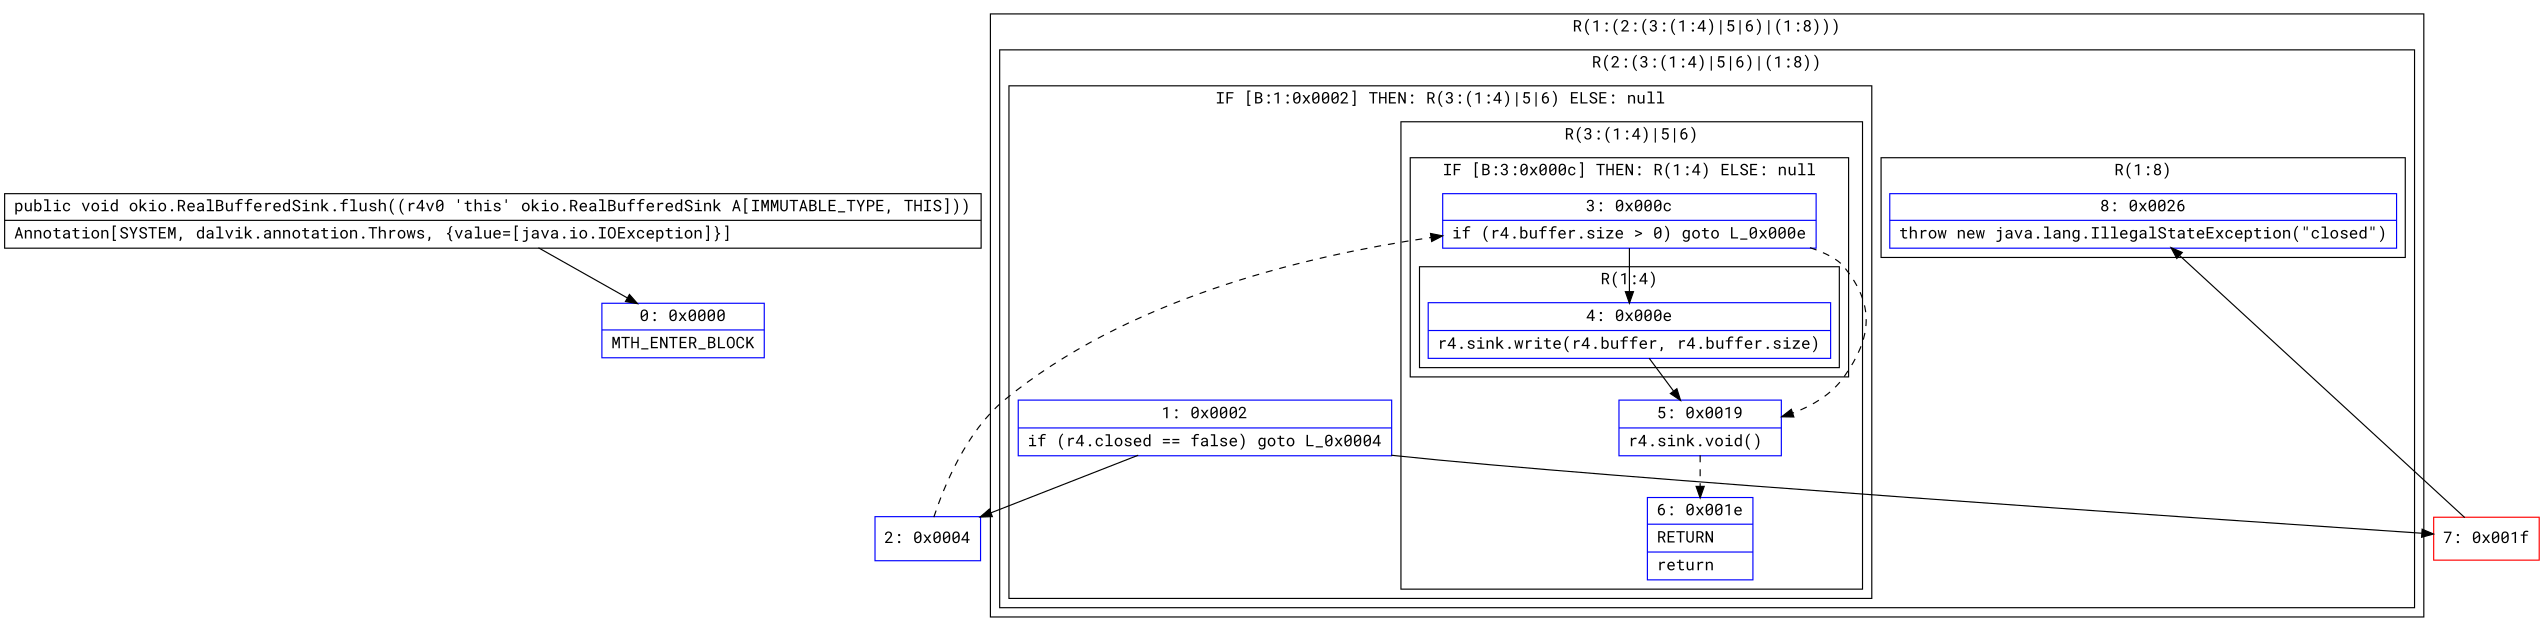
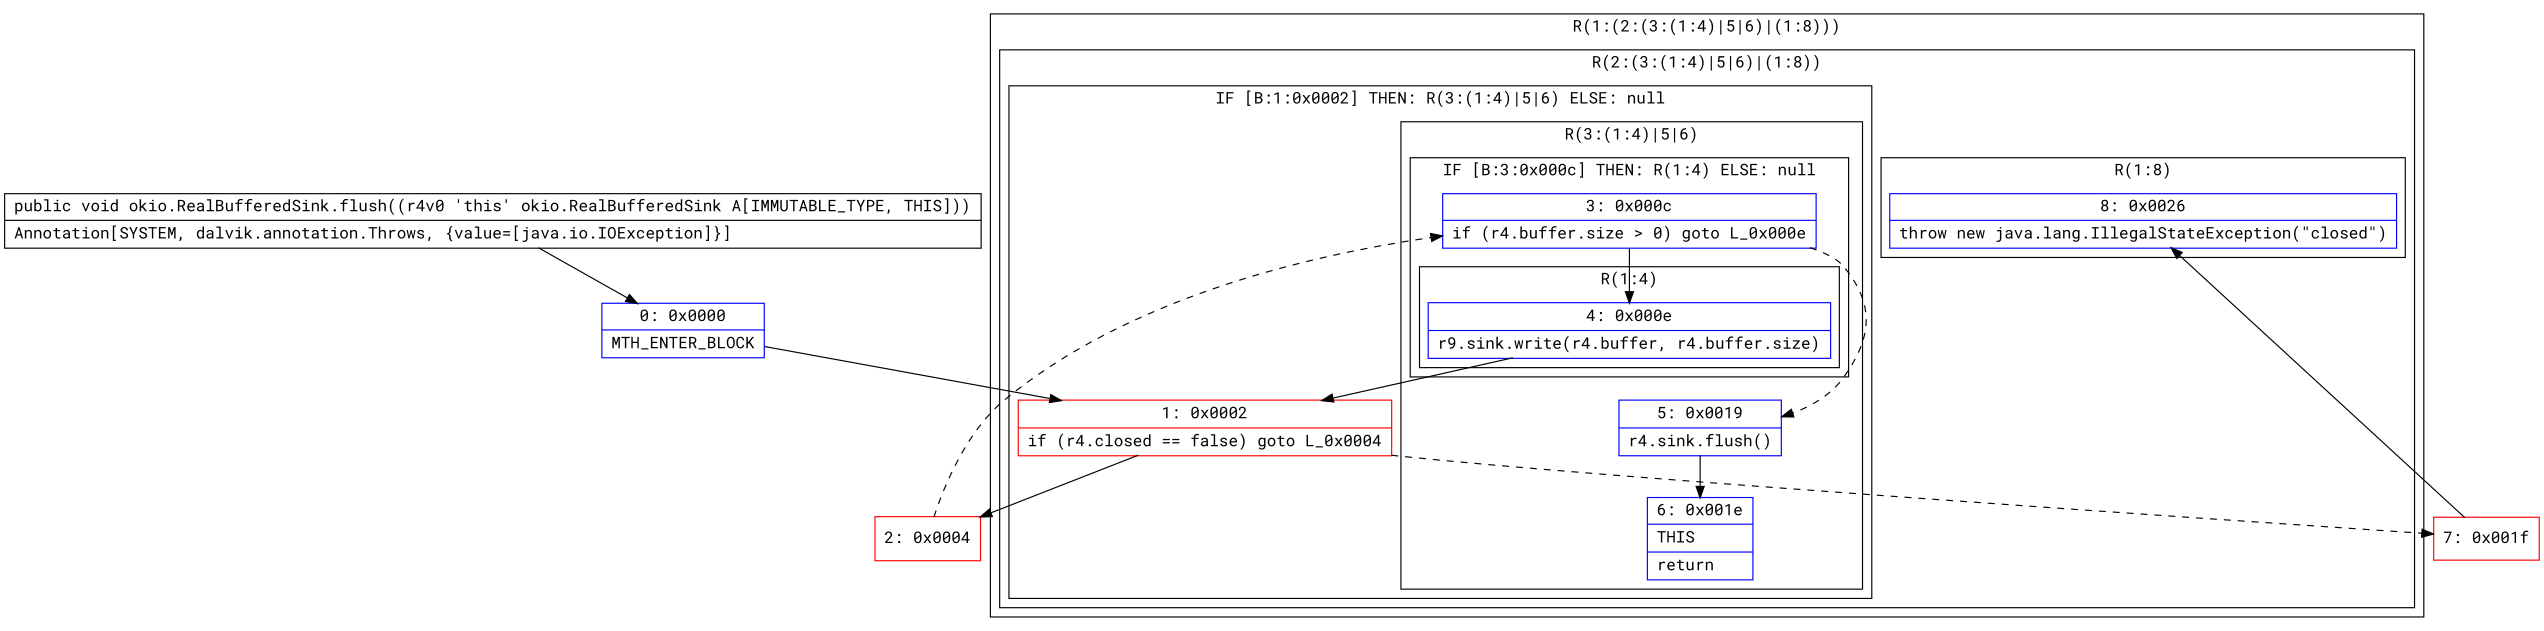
node "4: 0x000e": text "r4.sink.write(r4.buffer, r4.buffer.size)" -> "r9.sink.write(r4.buffer, r4.buffer.size)"
edge "0: 0x0000" -> "1: 0x0002": added
edge "4: 0x000e" -> "5: 0x0019": now "4: 0x000e" -> "1: 0x0002"
node "1: 0x0002": color blue -> red
node "5: 0x0019": text "r4.sink.void()" -> "r4.sink.flush()"
edge "5: 0x0019" -> "6: 0x001e": style dashed -> solid
edge "1: 0x0002" -> "7: 0x001f": style solid -> dashed
node "6: 0x001e": text "RETURN" -> "THIS"
node "2: 0x0004": color blue -> red
